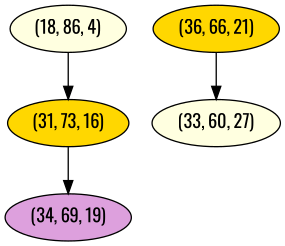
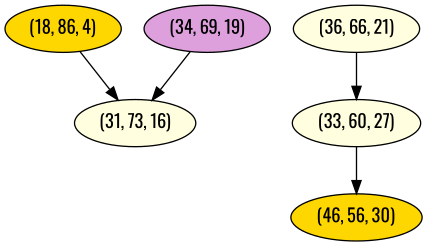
node "(18, 86, 4)": fillcolor lightyellow -> gold
node "(36, 66, 21)": fillcolor gold -> lightyellow
node "(31, 73, 16)": fillcolor gold -> lightyellow
edge "(31, 73, 16)" -> "(34, 69, 19)": reversed
node "(46, 56, 30)": added
